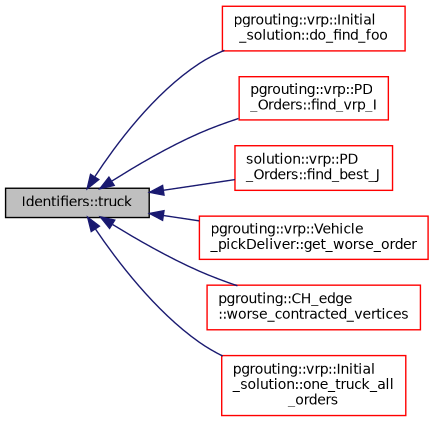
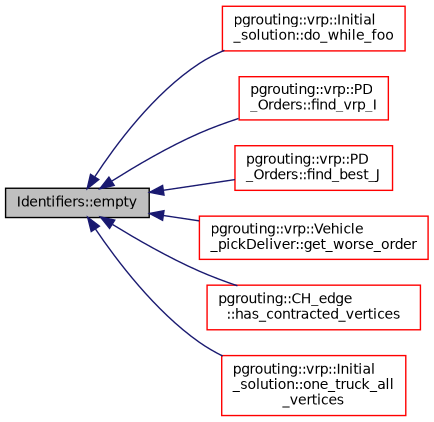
node "pgrouting::vrp::Initial _solution::do_find_foo": label "pgrouting::vrp::Initial _solution::do_find_foo" -> "pgrouting::vrp::Initial _solution::do_while_foo"
node "solution::vrp::PD _Orders::find_best_J": label "solution::vrp::PD _Orders::find_best_J" -> "pgrouting::vrp::PD _Orders::find_best_J"
node "Identifiers::truck": label "Identifiers::truck" -> "Identifiers::empty"
node "pgrouting::CH_edge ::worse_contracted_vertices": label "pgrouting::CH_edge ::worse_contracted_vertices" -> "pgrouting::CH_edge ::has_contracted_vertices"
node "pgrouting::vrp::Initial _solution::one_truck_all _orders": label "pgrouting::vrp::Initial _solution::one_truck_all _orders" -> "pgrouting::vrp::Initial _solution::one_truck_all _vertices"
